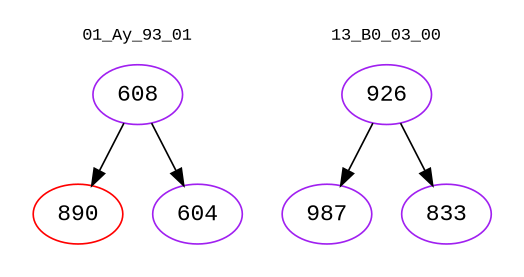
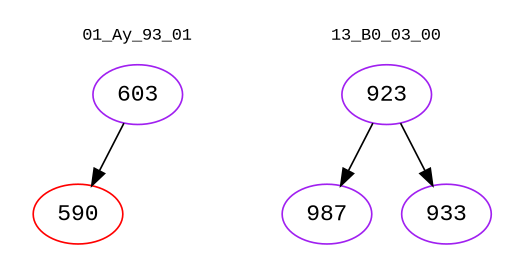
node "608": label "608" -> "603"
node "926": label "926" -> "923"
node "890": label "890" -> "590"
node "604": removed
node "833": label "833" -> "933"
